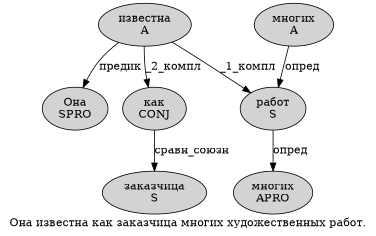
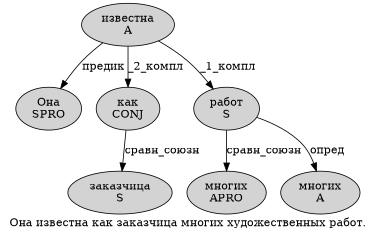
edge "многих A" -> "работ S": reversed
edge "работ S" -> "многих APRO": label "опред" -> "сравн_союзн"
